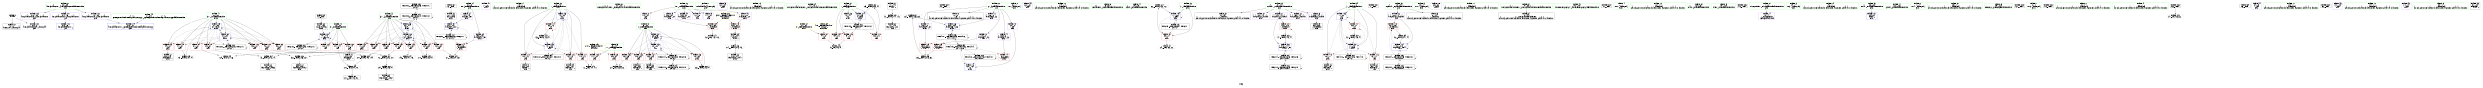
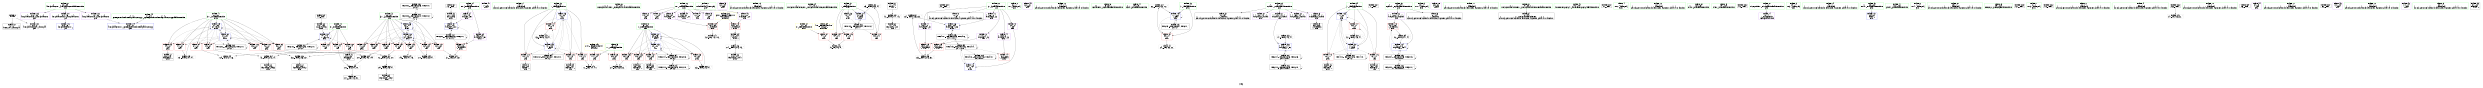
node "NodeID: 10": added
node "NodeID: 88": added
node "NodeID: 93": text "printf" -> "main"
node "NodeID: 141": removed
